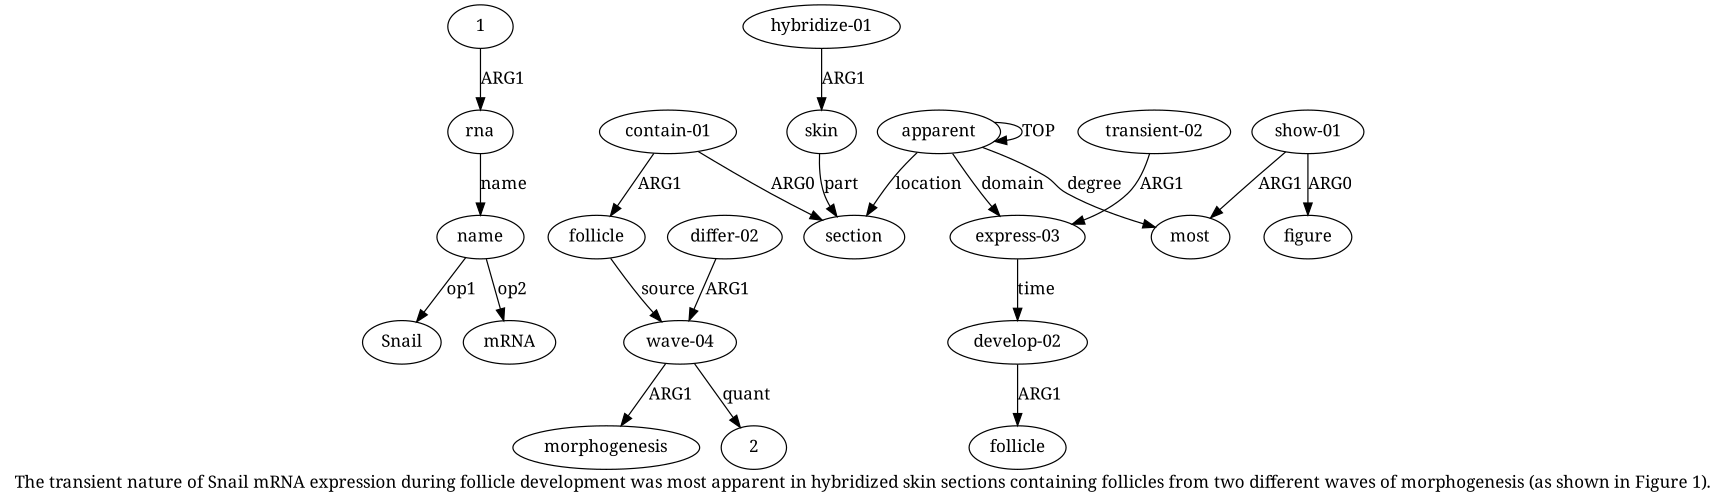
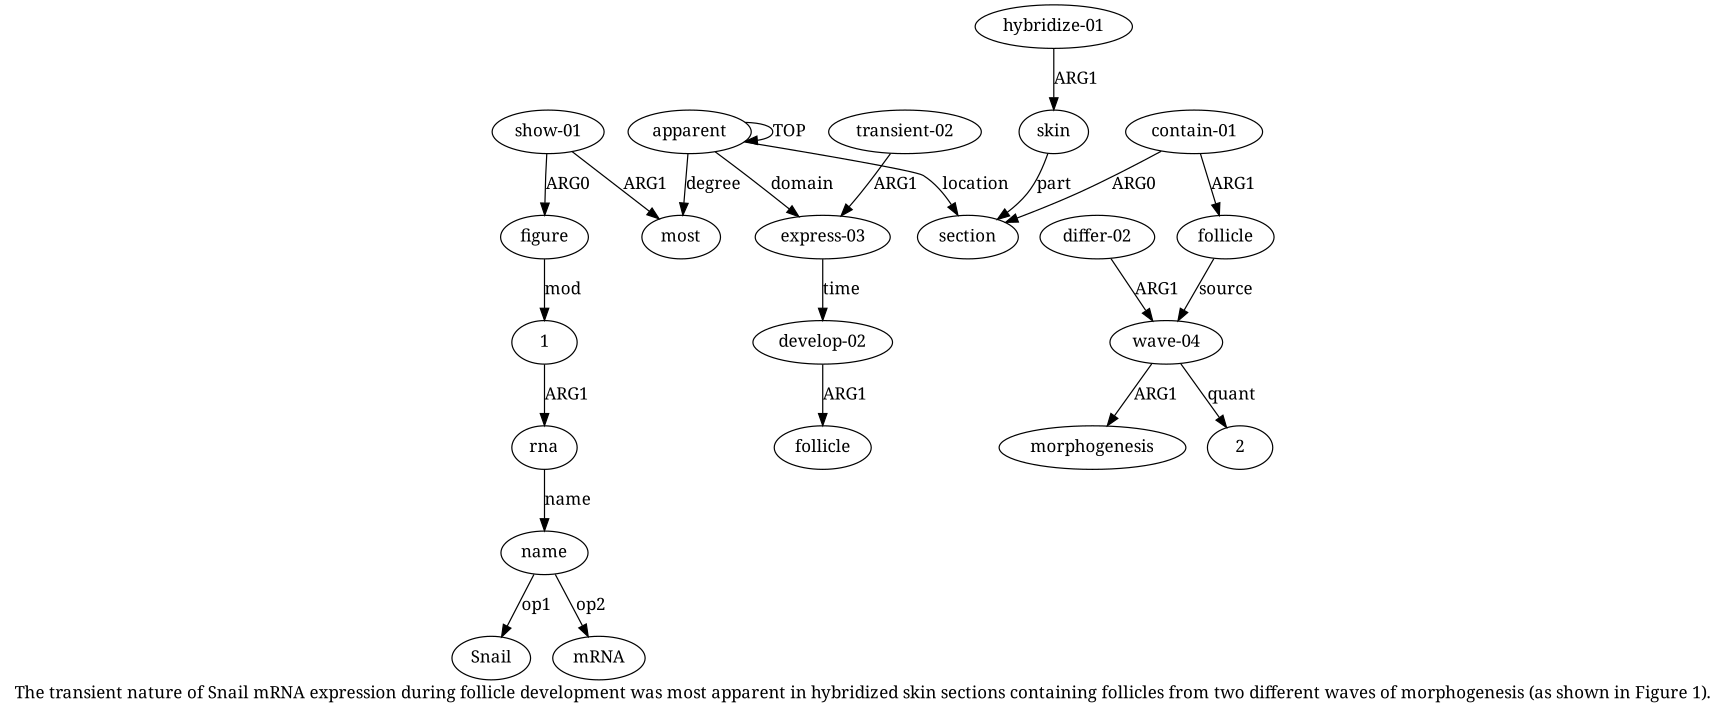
edge "figure" -> "1": added, label "mod"
